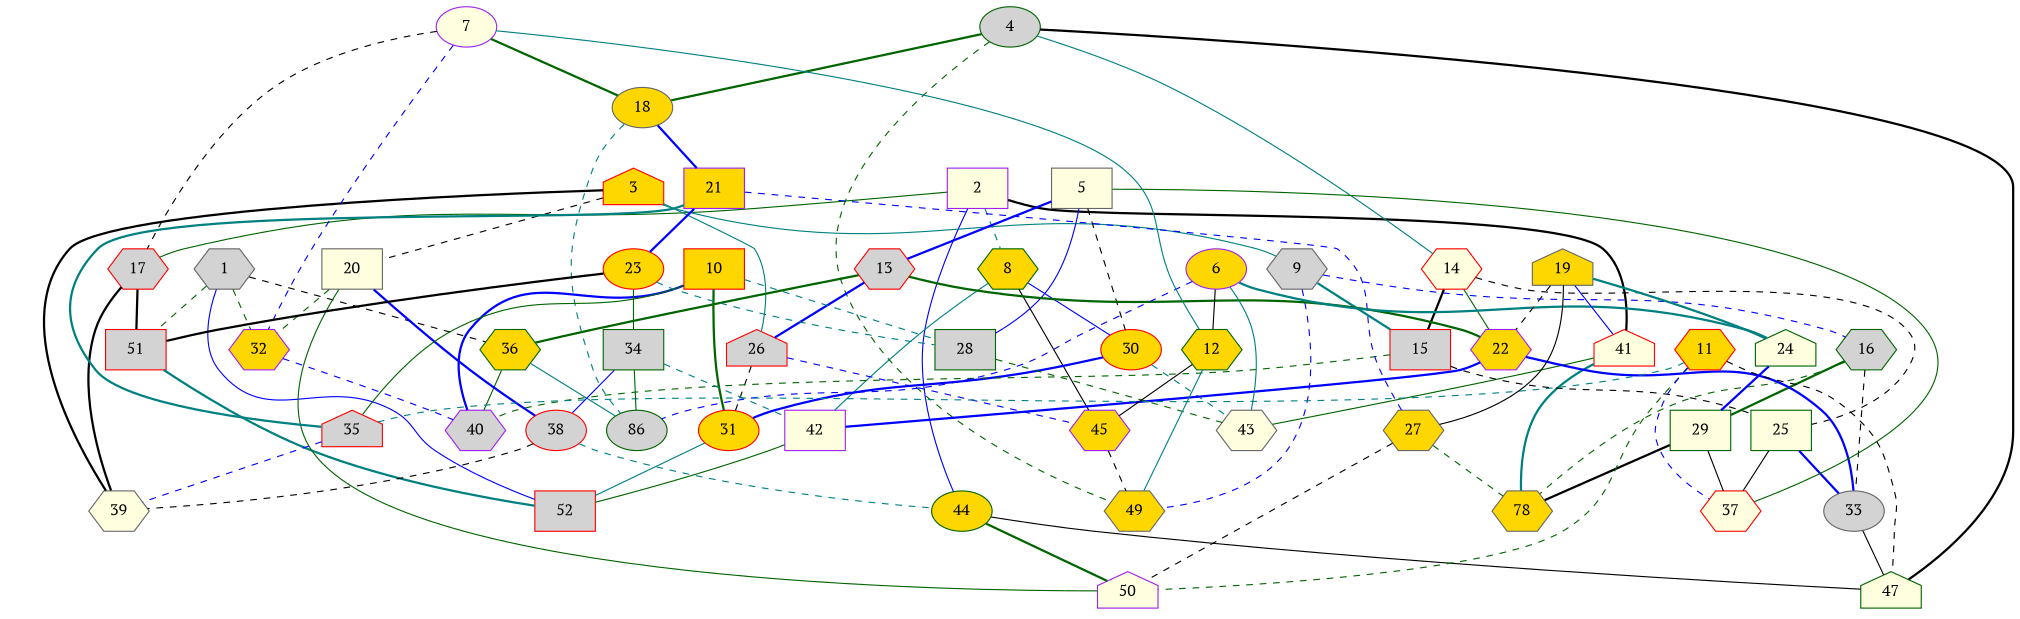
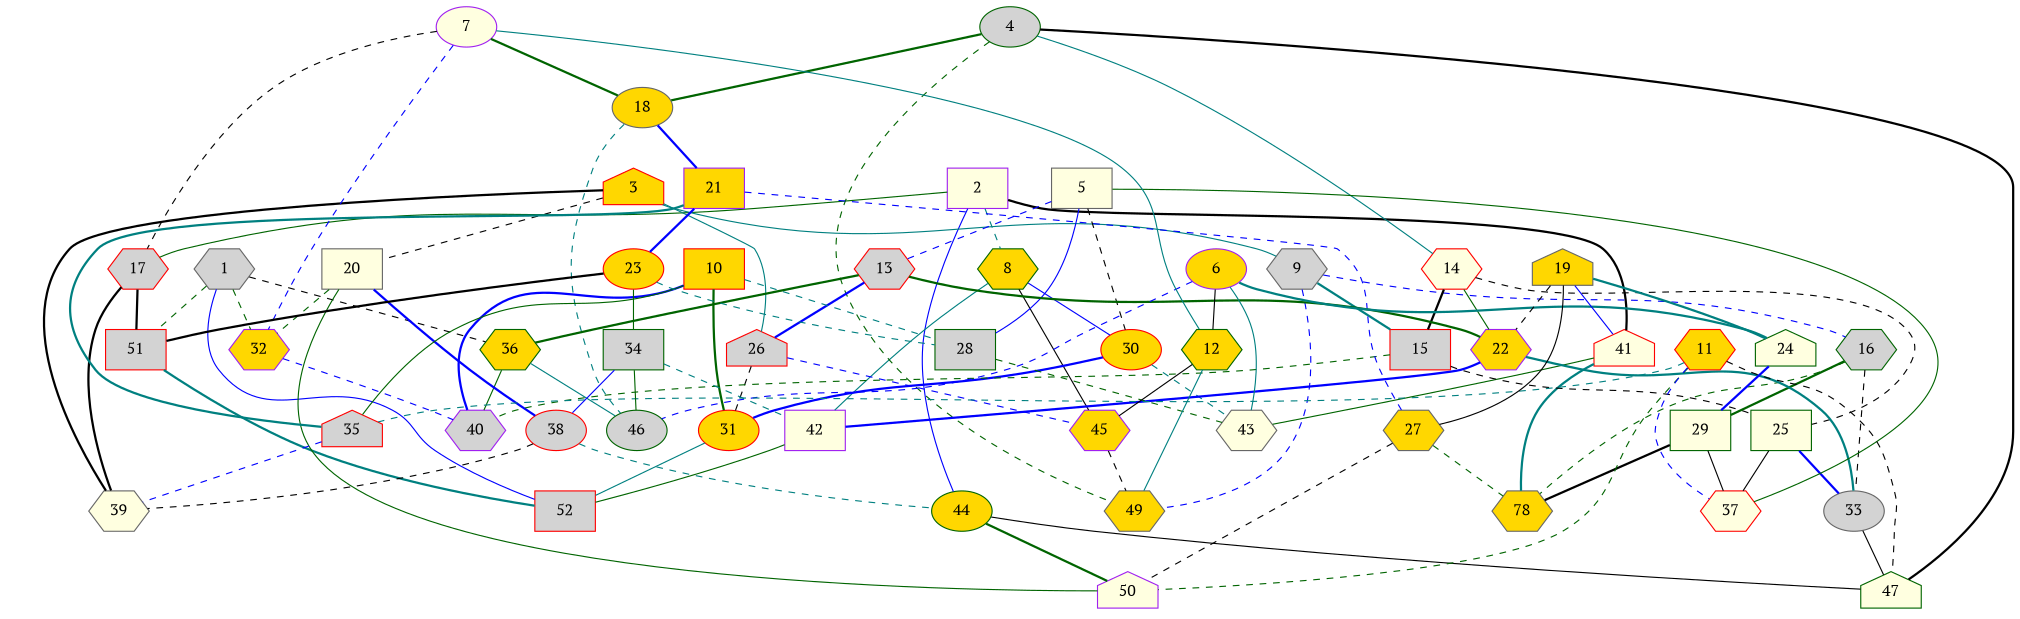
edge "5" -- "13": style bold -> dashed
edge "22" -- "33": color blue -> teal
node "86": label "86" -> "46"
